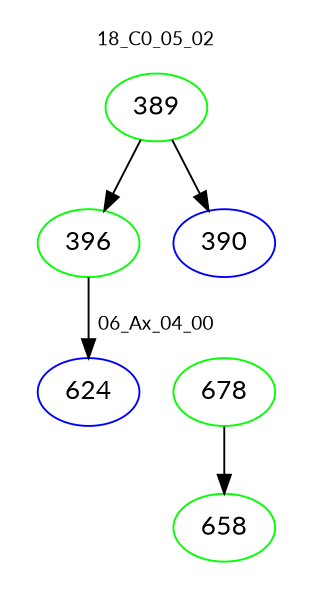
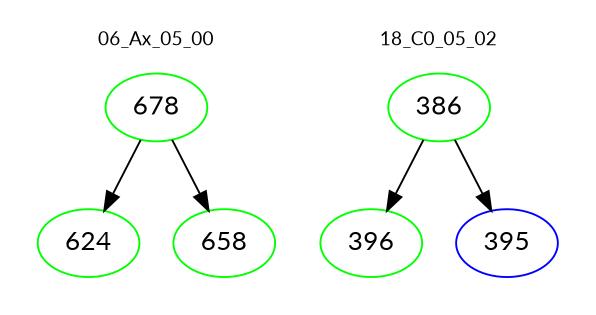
node "389": label "389" -> "386"
node "390": label "390" -> "395"
edge "396" -> "624": now "678" -> "624"
cluster "06_Ax_04_00": label "06_Ax_04_00" -> "06_Ax_05_00"
node "624": color blue -> green
